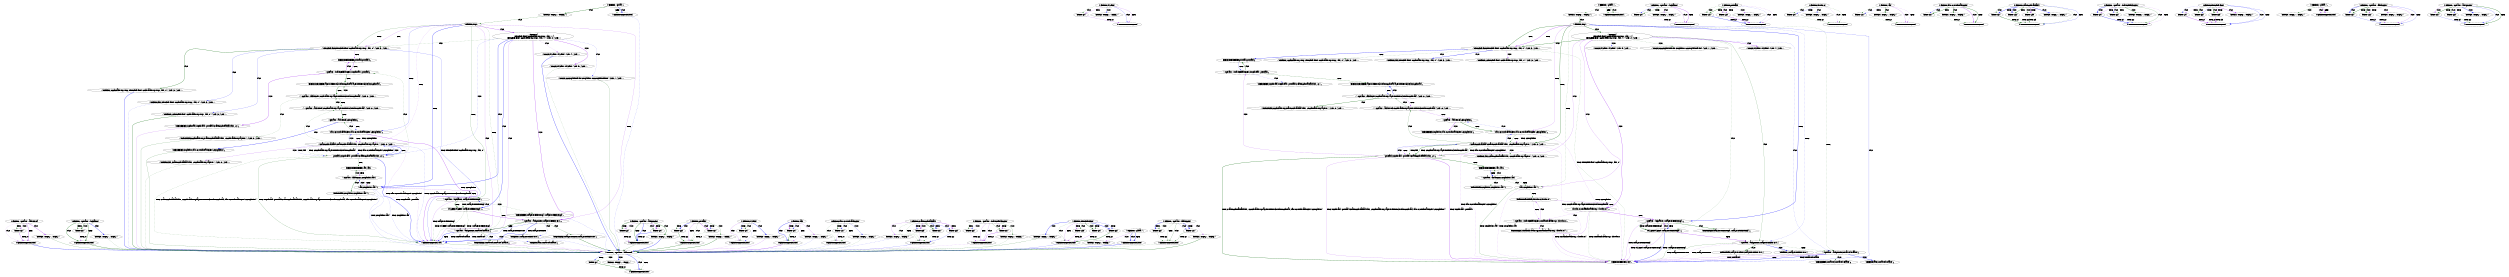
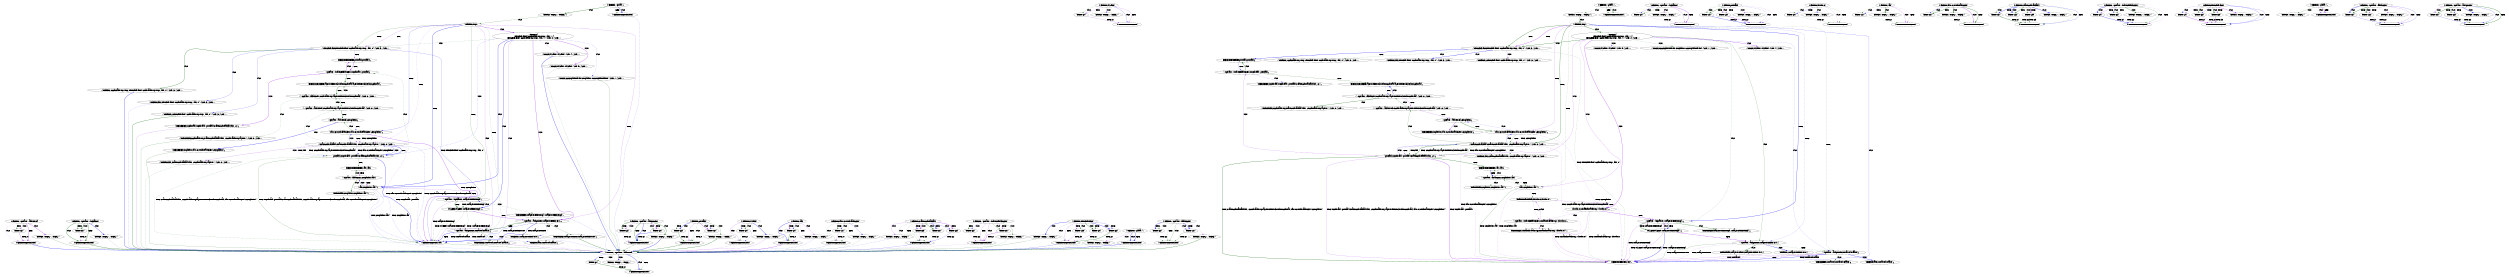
edge "(FIELD_IDENTIFIER,shutdown,shutdown)" -> "(<operator>.indirectFieldAccess,m_mainThreadProxy->shutdown)": label "CFG: " -> "DDG: p2"
